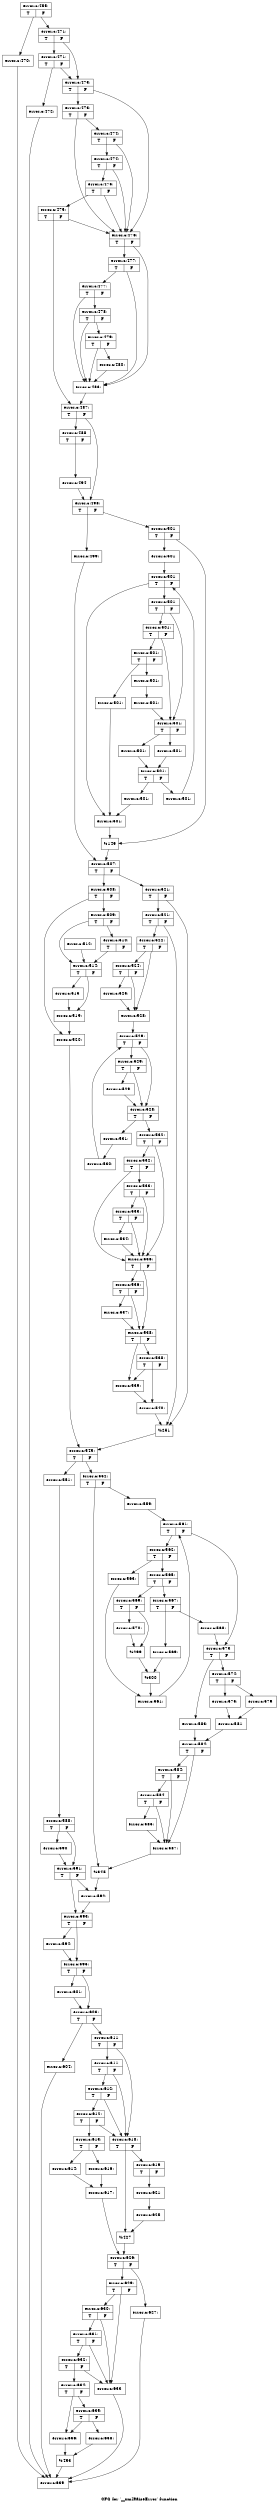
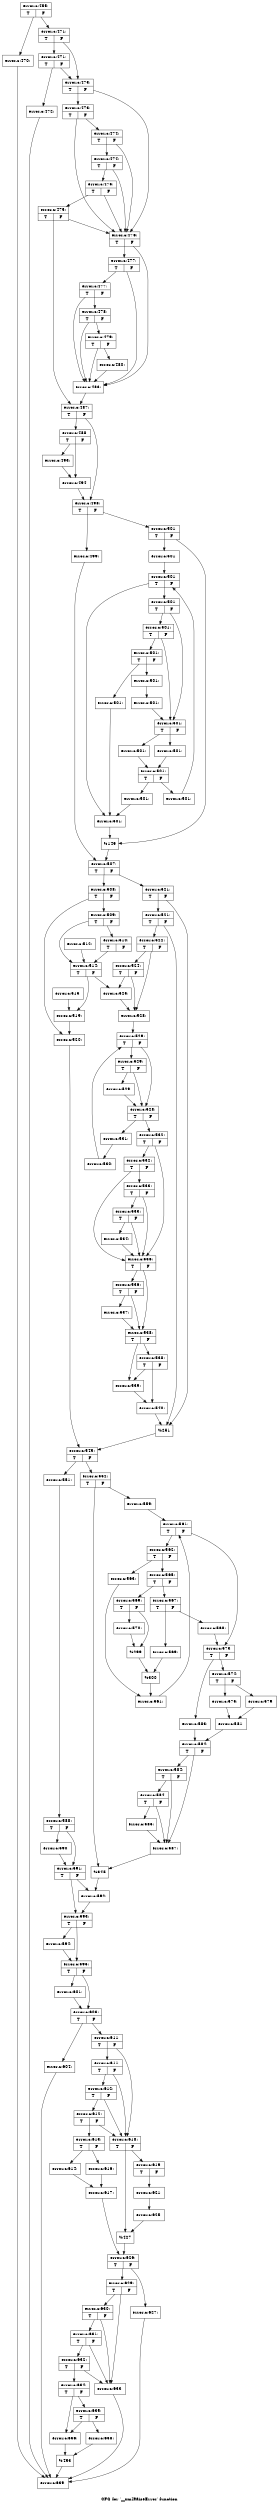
node "error.c:493:": added
edge "error.c:514:" -> "error.c:515:": now "error.c:514:" -> "error.c:525:"
